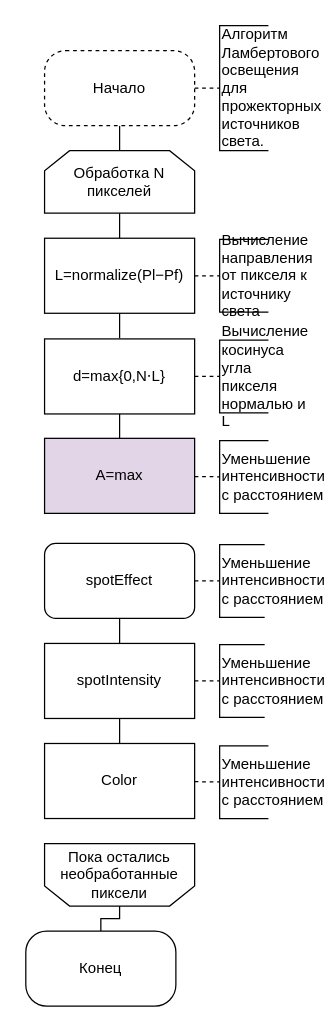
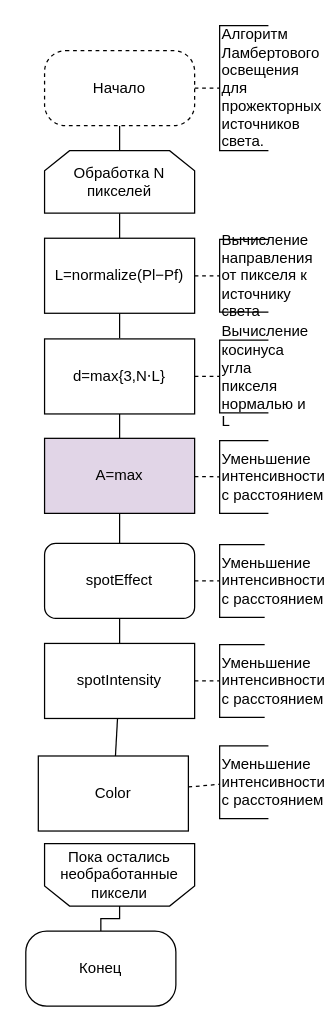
node "d=max{0,N⋅L}": label "d=max{0,N⋅L}" -> "d=max{3,N⋅L}"
edge "A=max" -- "spotEffect": added
node "Color": moved (119, 781) -> (113, 793)
